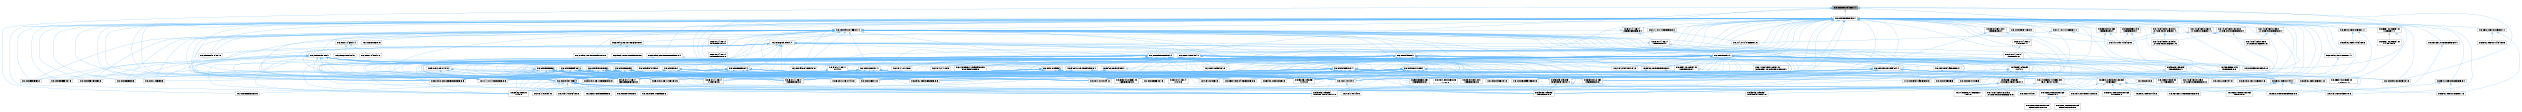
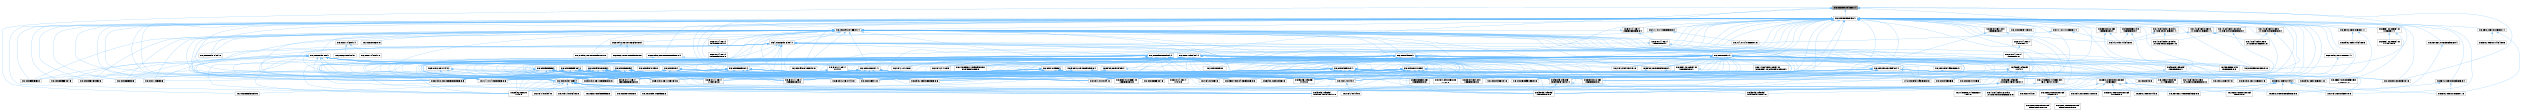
node "src/Ioss_EntityBlock.h": label "src/Ioss_EntityBlock.h" -> "shell/Ioss_EntityBlock.h"
node "src/Ioss_NodeBlock.C": label "src/Ioss_NodeBlock.C" -> "src/Ioss_Helper.C"
node "src/catalyst/Iocatalyst _IOFactory.C": label "src/catalyst/Iocatalyst _IOFactory.C" -> "src/catalyst/SuperElement _IOFactory.C"
